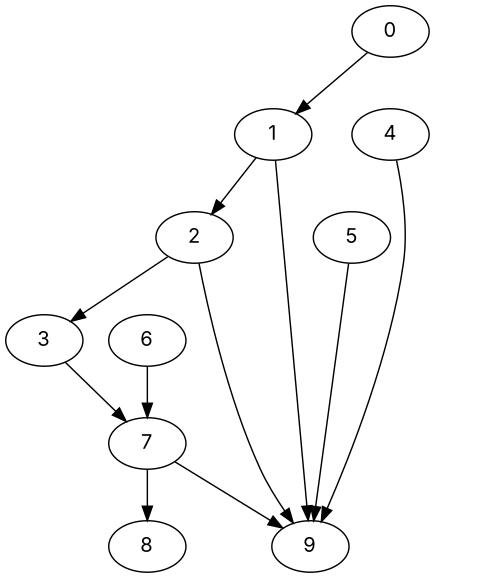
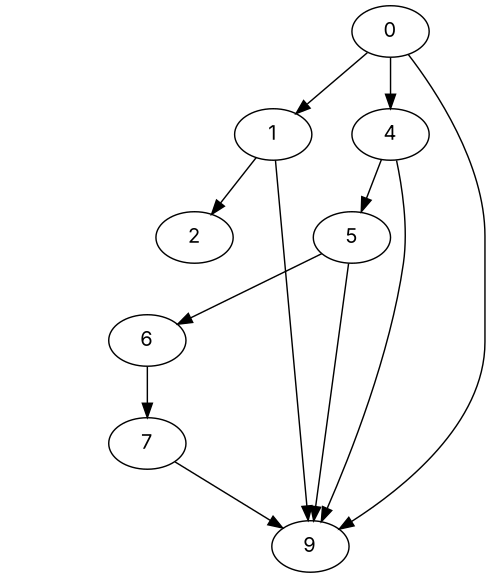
edge "0" -> "4": added
edge "4" -> "5": added
edge "5" -> "6": added
node "3": removed
edge "2" -> "9": now "0" -> "9"
node "8": removed
